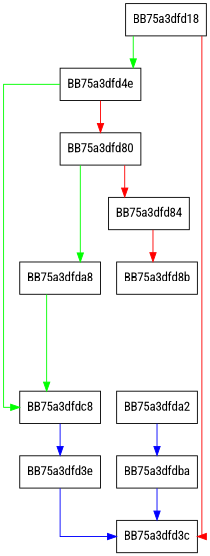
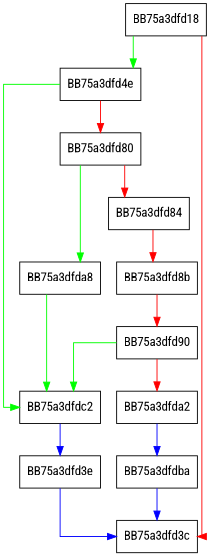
node "BB75a3dfd90": added
node "BB75a3dfdc8": label "BB75a3dfdc8" -> "BB75a3dfdc2"
